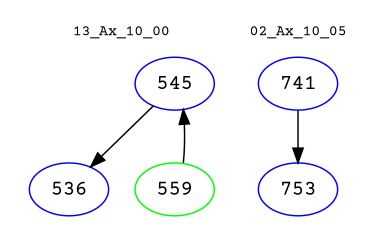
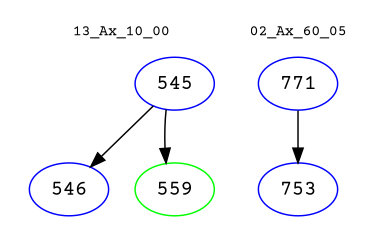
cluster "02_Ax_10_05": label "02_Ax_10_05" -> "02_Ax_60_05"
node "741": label "741" -> "771"
edge "559" -> "545": reversed
node "536": label "536" -> "546"
